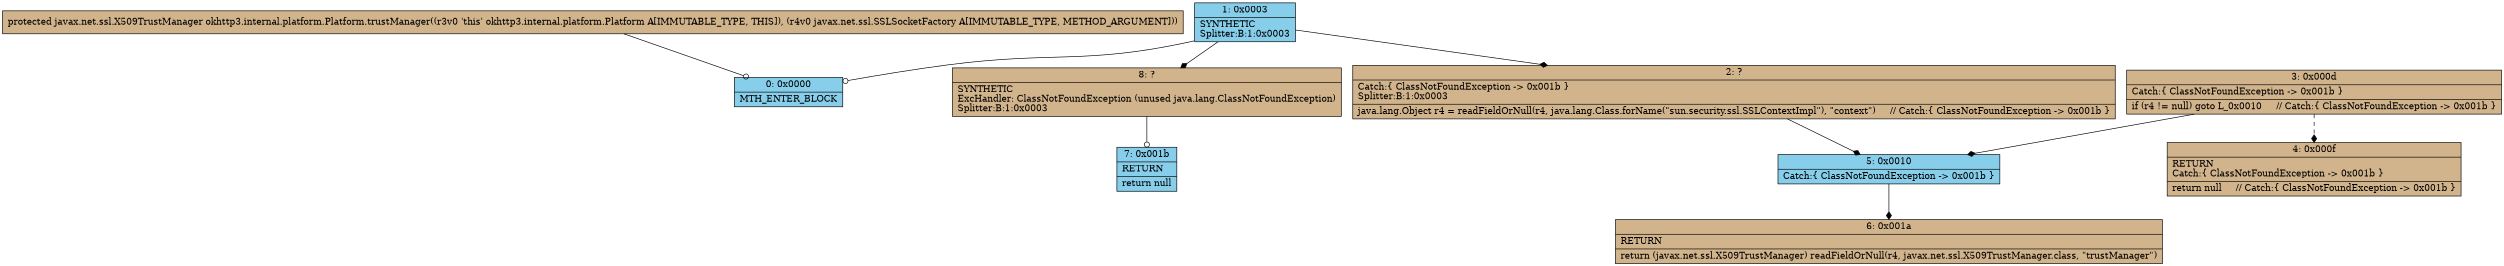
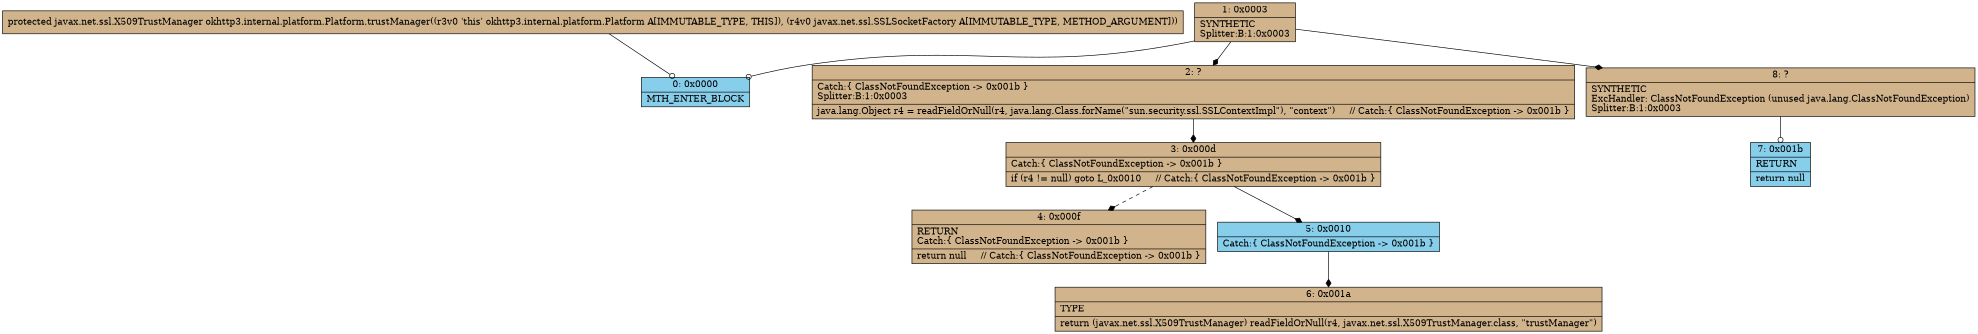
node "1: 0x0003": fillcolor skyblue -> tan
edge "2: ?" -> "5: 0x0010": now "2: ?" -> "3: 0x000d"
node "6: 0x001a": text "RETURN" -> "TYPE"
